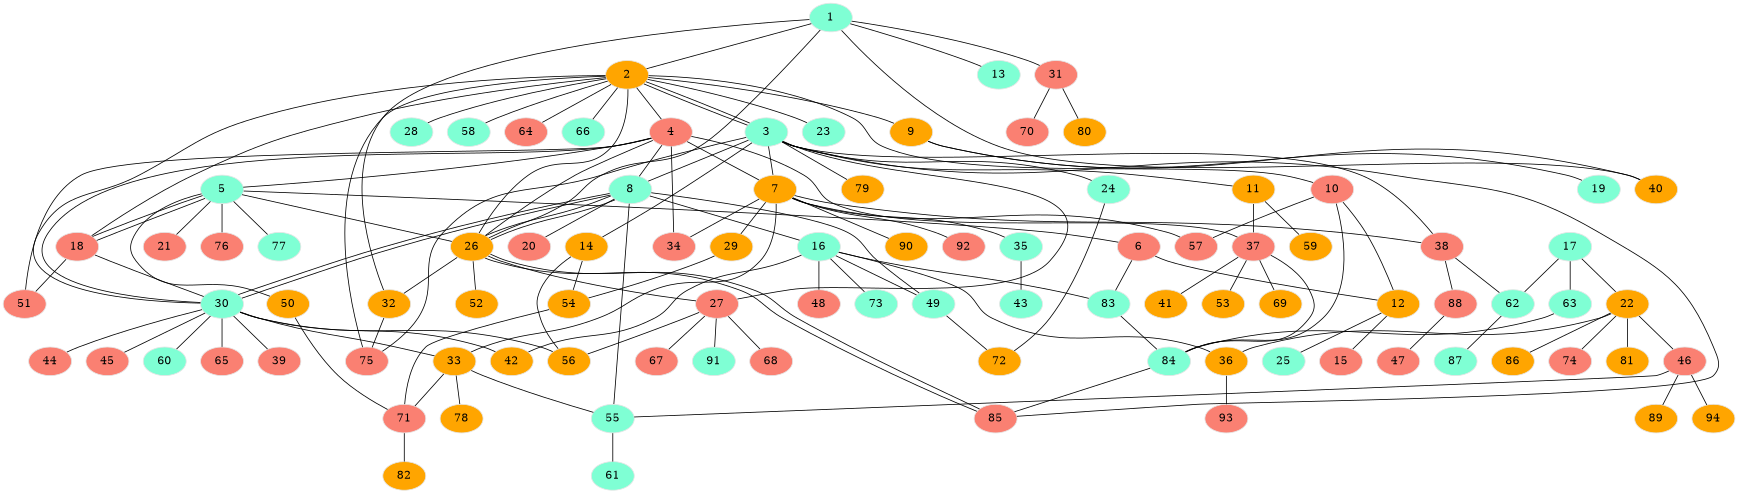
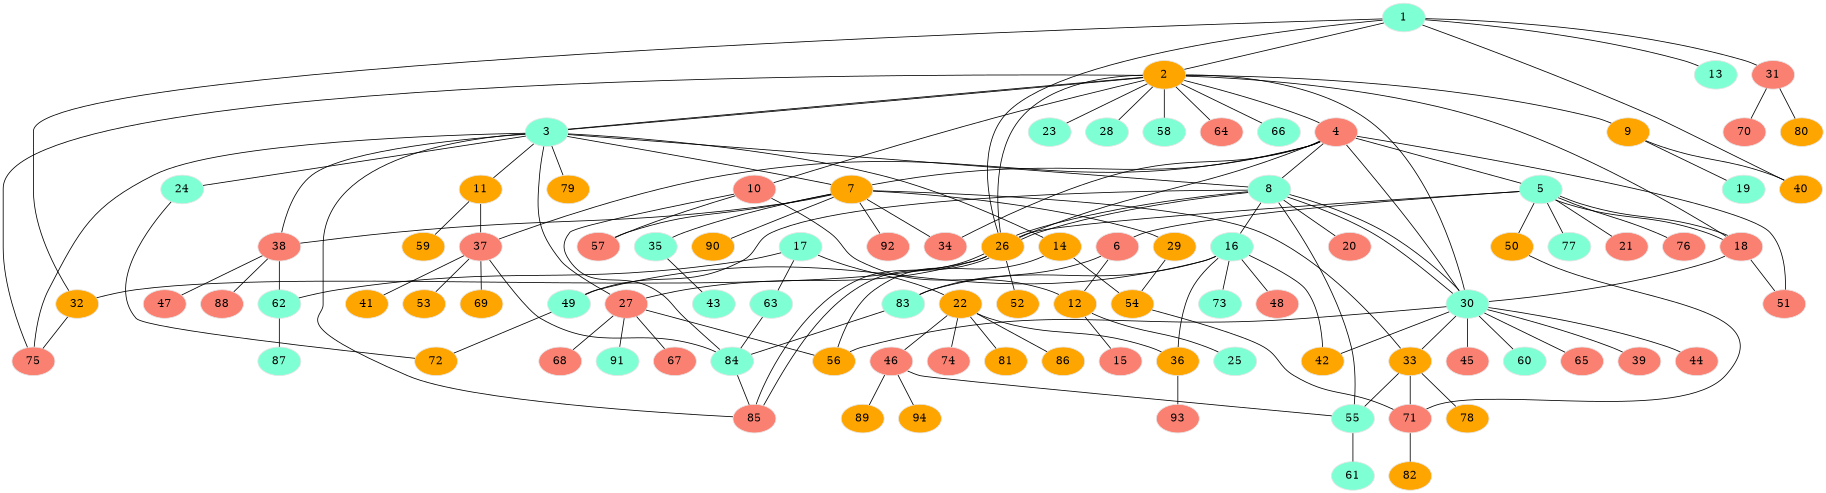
edge "88" -- "47": now "38" -- "47"
